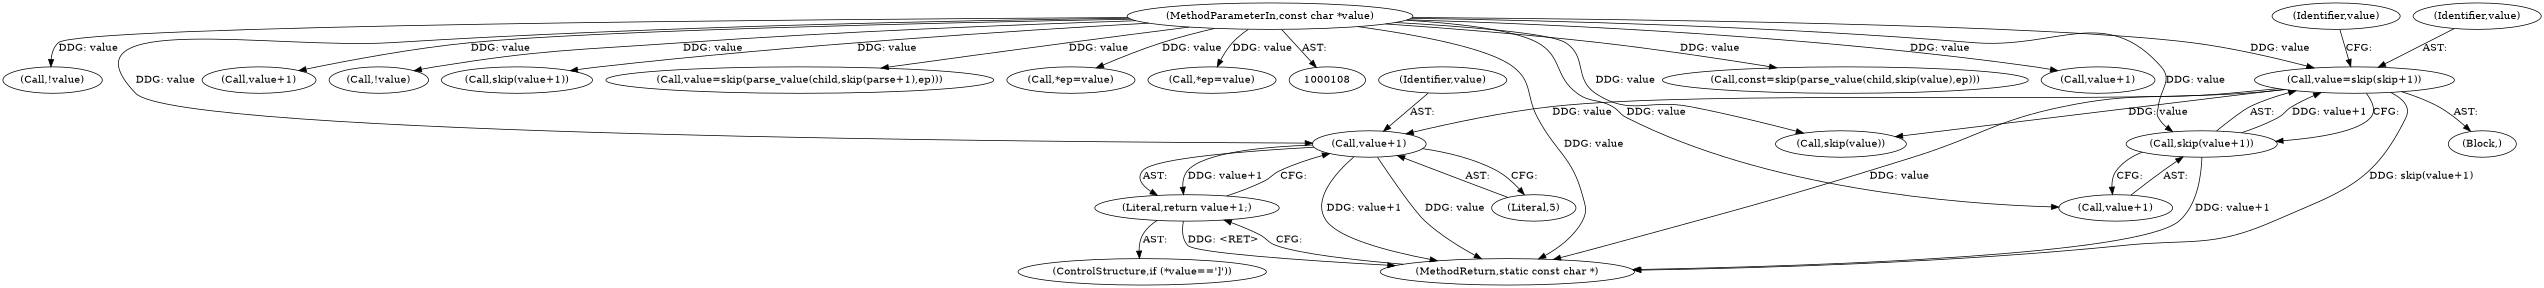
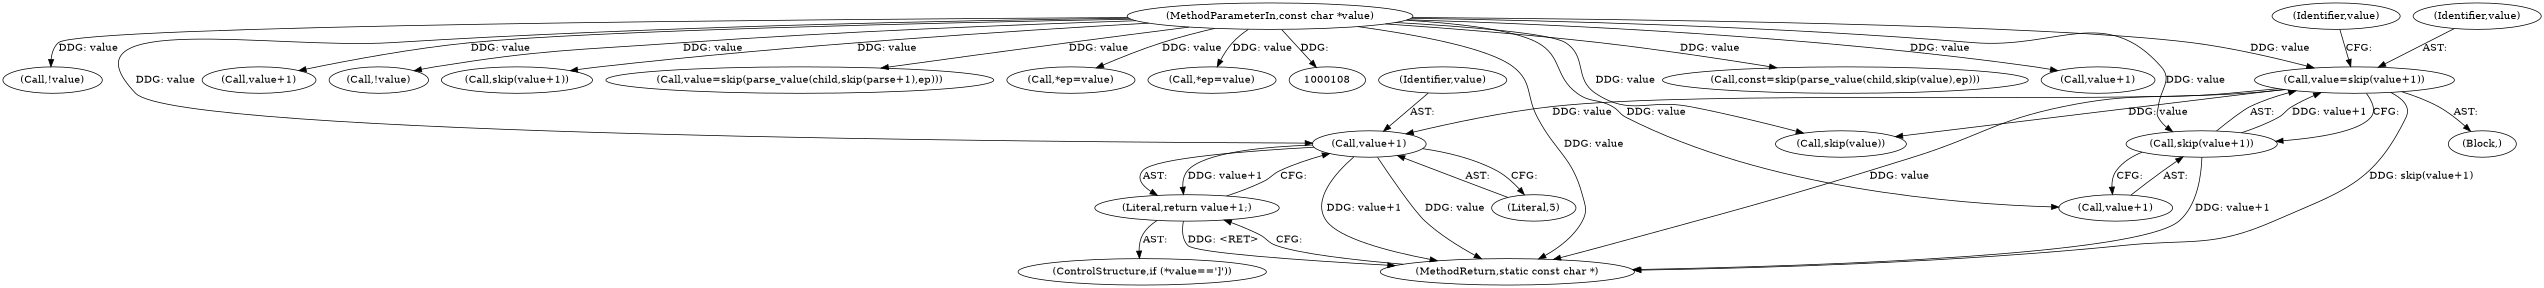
edge "(MethodParameterIn,const char *value)" -> "1000108": label "AST: " -> "DDG: "
node "(Call,value=skip(skip+1))": label "(Call,value=skip(skip+1))" -> "(Call,value=skip(value+1))"
